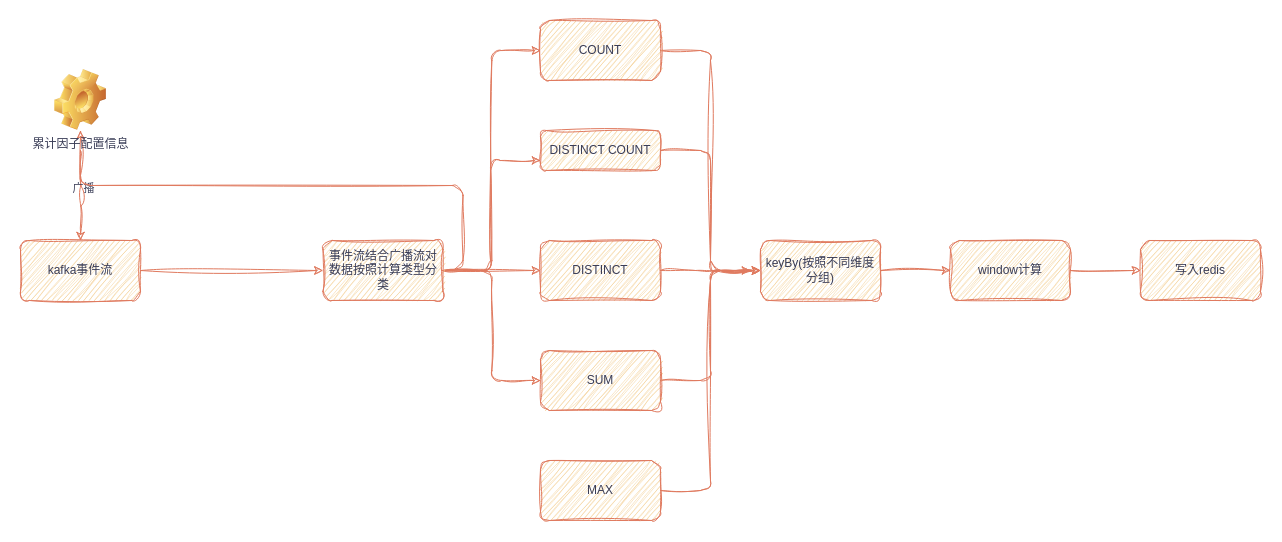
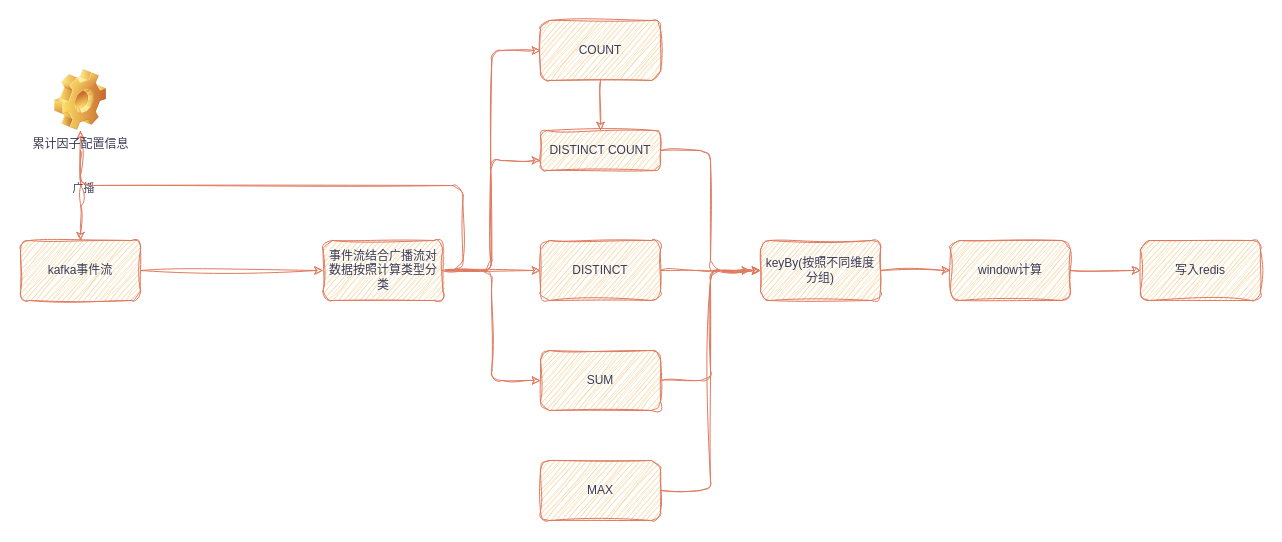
edge "COUNT" -> "keyBy(按照不同维度分组)": now "COUNT" -> "DISTINCT COUNT"
